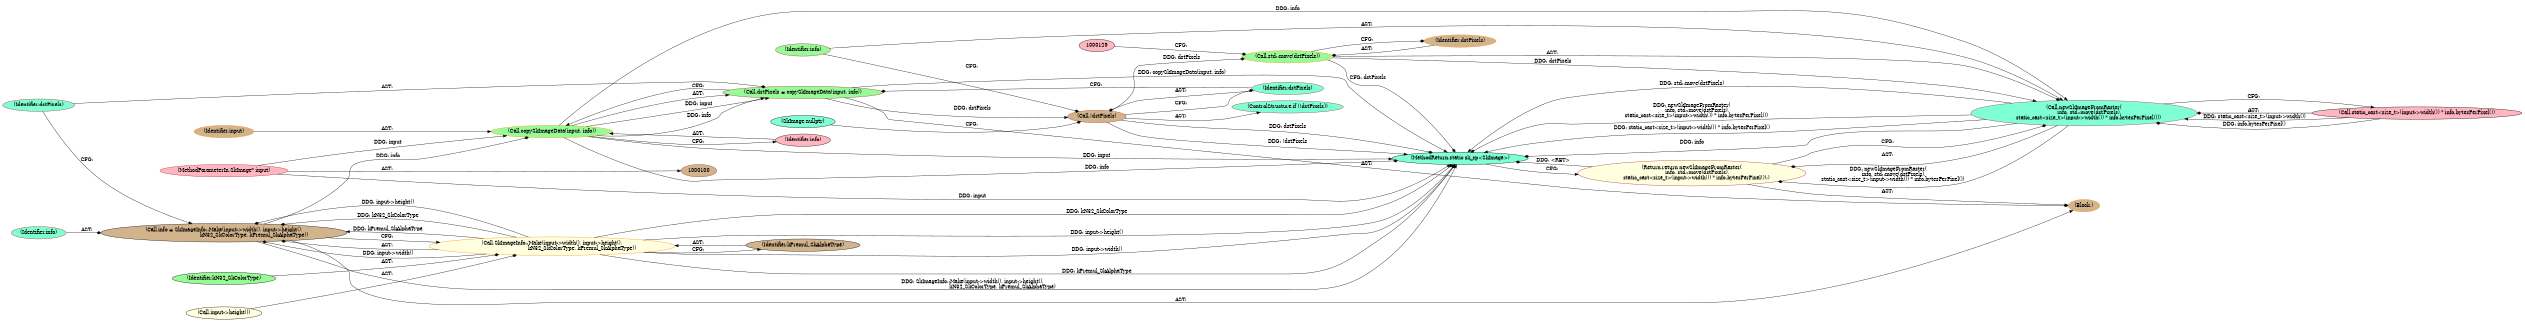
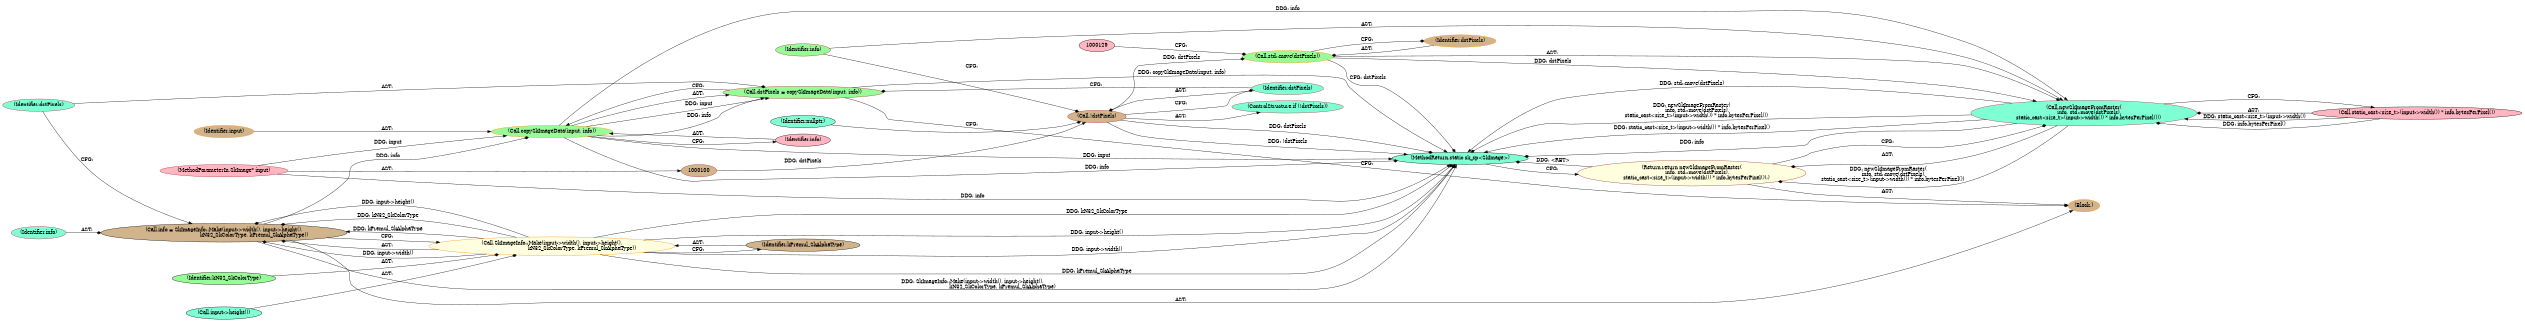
edge "(Call,dstPixels = copySkImageData(input, info))" -> "(Call,!dstPixels)": now "1000100" -> "(Call,!dstPixels)"
node "(SkImage,nullptr)": label "(SkImage,nullptr)" -> "(Identifier,nullptr)"
edge "(Call,dstPixels = copySkImageData(input, info))" -> "(Block,)": label "AST: " -> "CFG: "
edge "(MethodParameterIn,SkImage* input)" -> "(MethodReturn,static sk_sp<SkImage>)": label "DDG: input" -> "DDG: info"
node "(Call,input->height())": fillcolor lightyellow -> aquamarine
